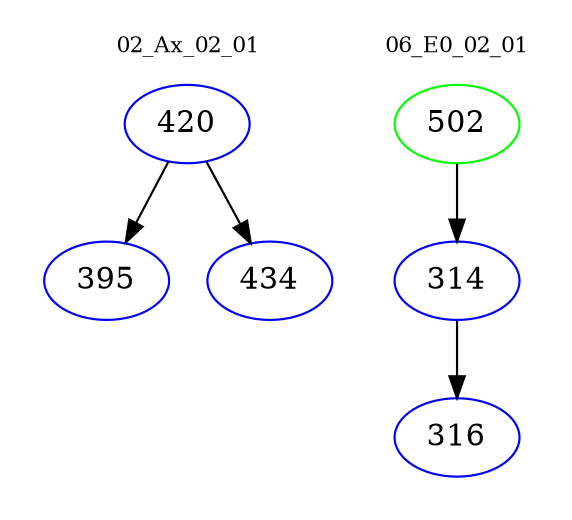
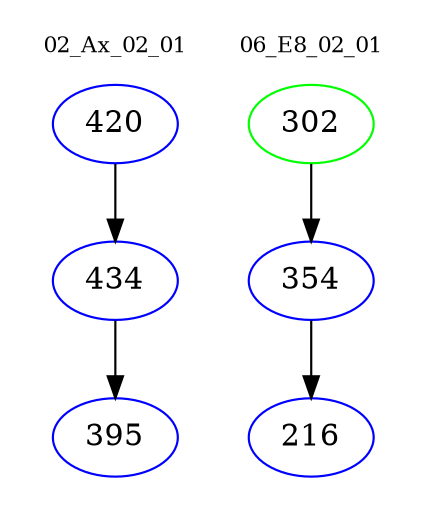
cluster "06_E0_02_01": label "06_E0_02_01" -> "06_E8_02_01"
node "502": label "502" -> "302"
edge "420" -> "395": now "434" -> "395"
node "314": label "314" -> "354"
node "316": label "316" -> "216"
